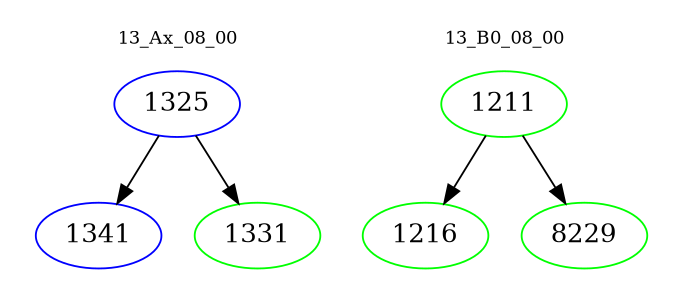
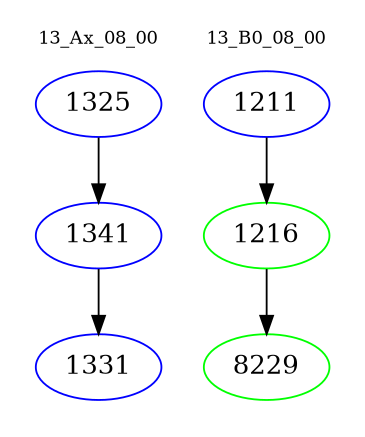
node "1211": color green -> blue
edge "1325" -> "1331": now "1341" -> "1331"
edge "1211" -> "8229": now "1216" -> "8229"
node "1331": color green -> blue
